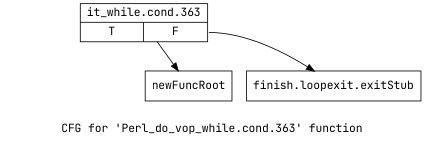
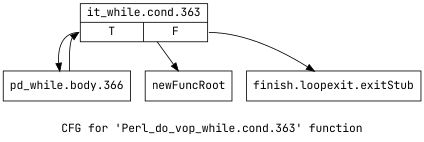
node "pd_while.body.366": added
